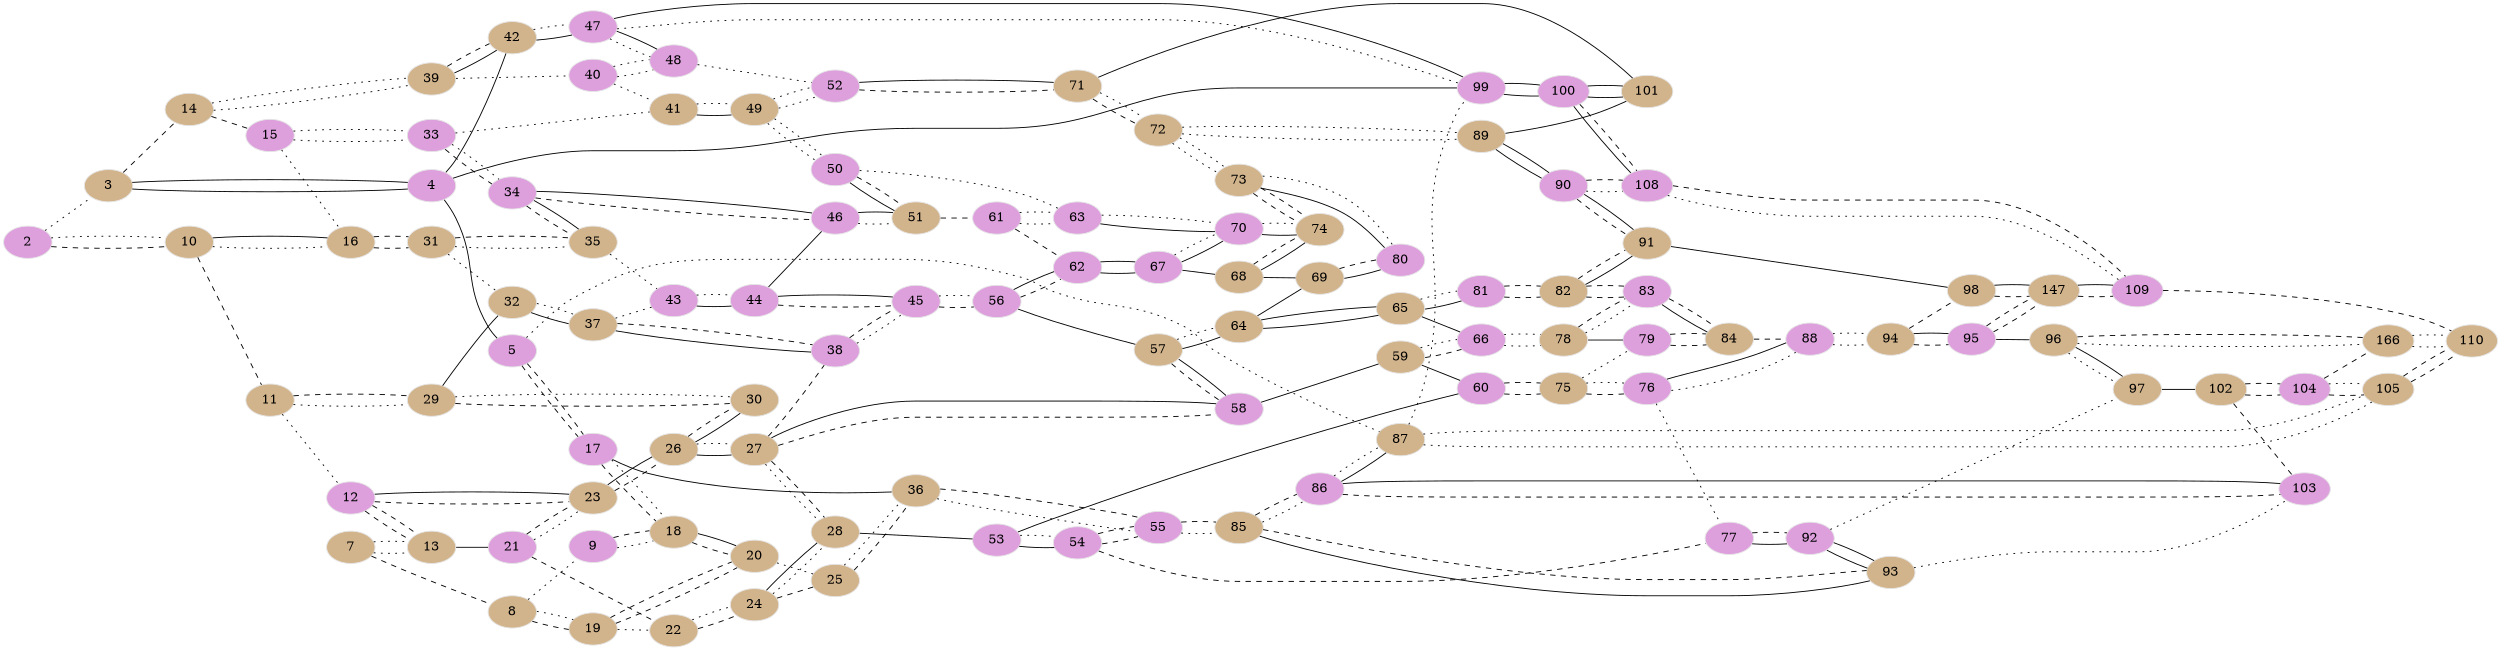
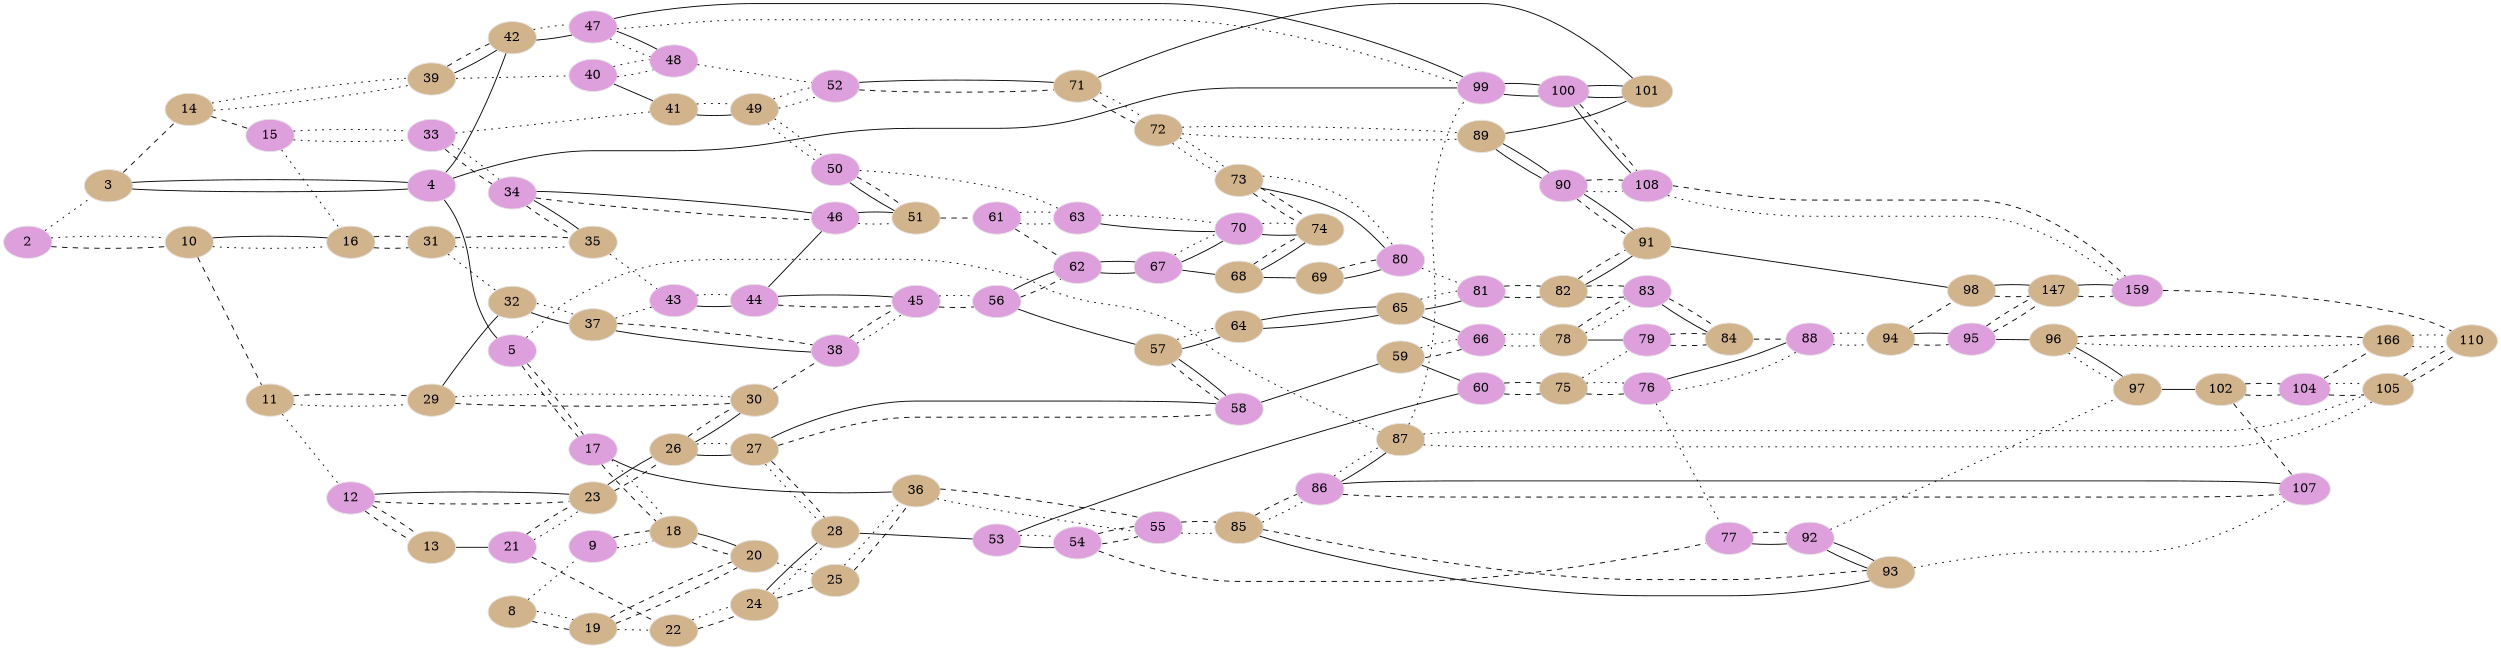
edge "40" -- "41": style dotted -> solid
edge "80" -- "81": added
node "109": label "109" -> "159"
edge "69" -- "64": removed
edge "38" -- "27": now "38" -- "30"
node "103": label "103" -> "107"
node "7": removed
